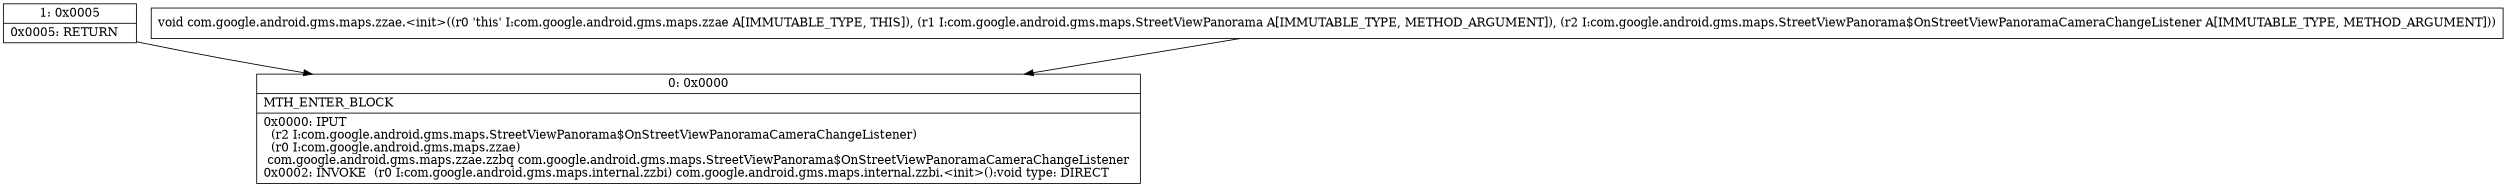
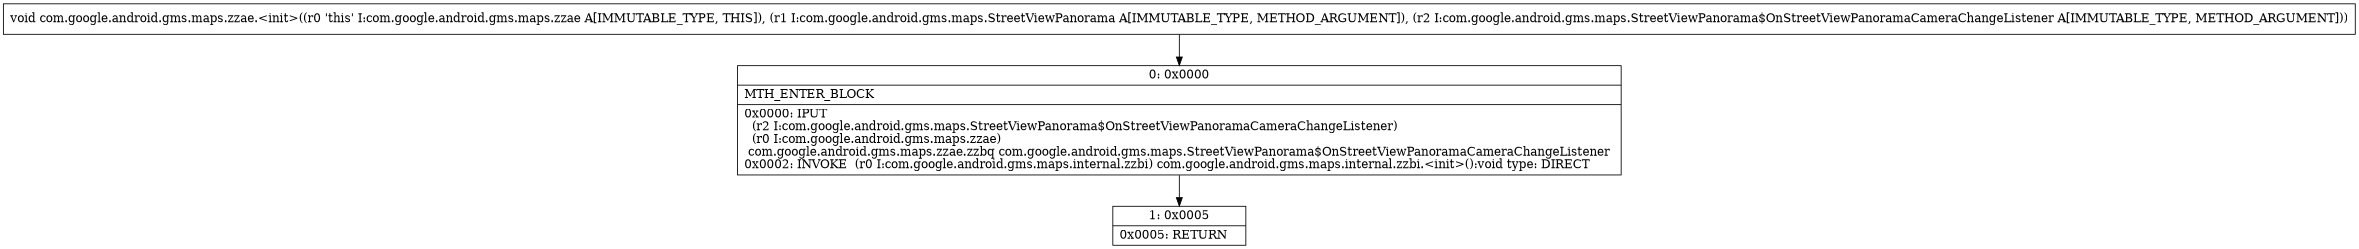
edge "1: 0x0005" -> "0: 0x0000": reversed
